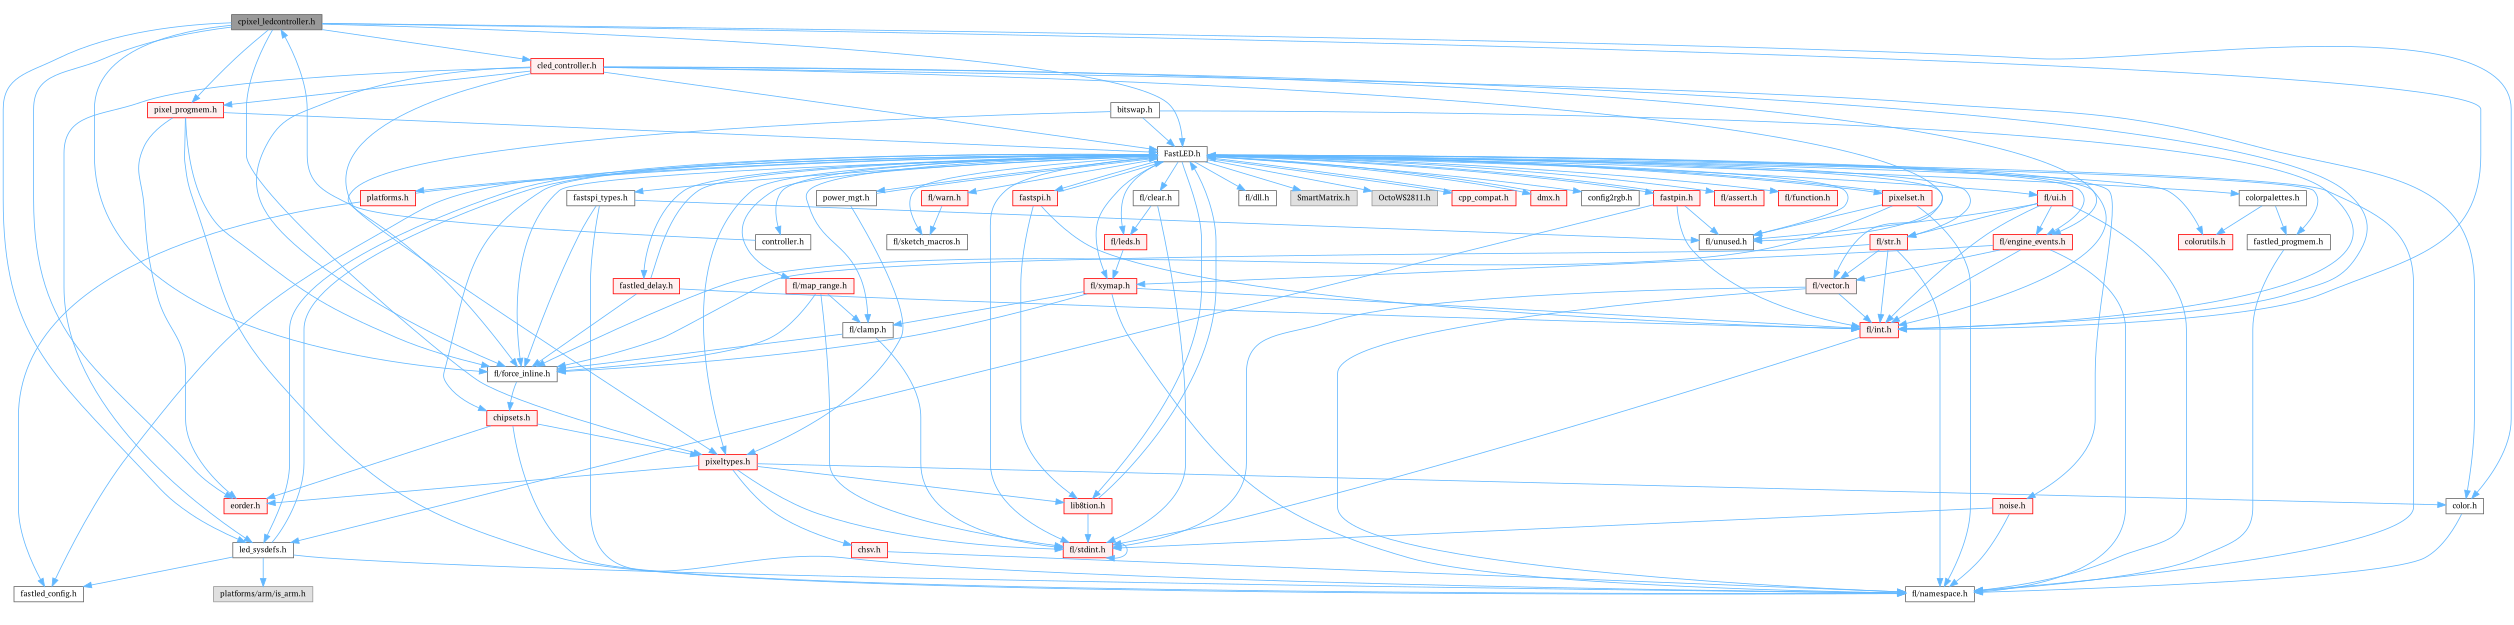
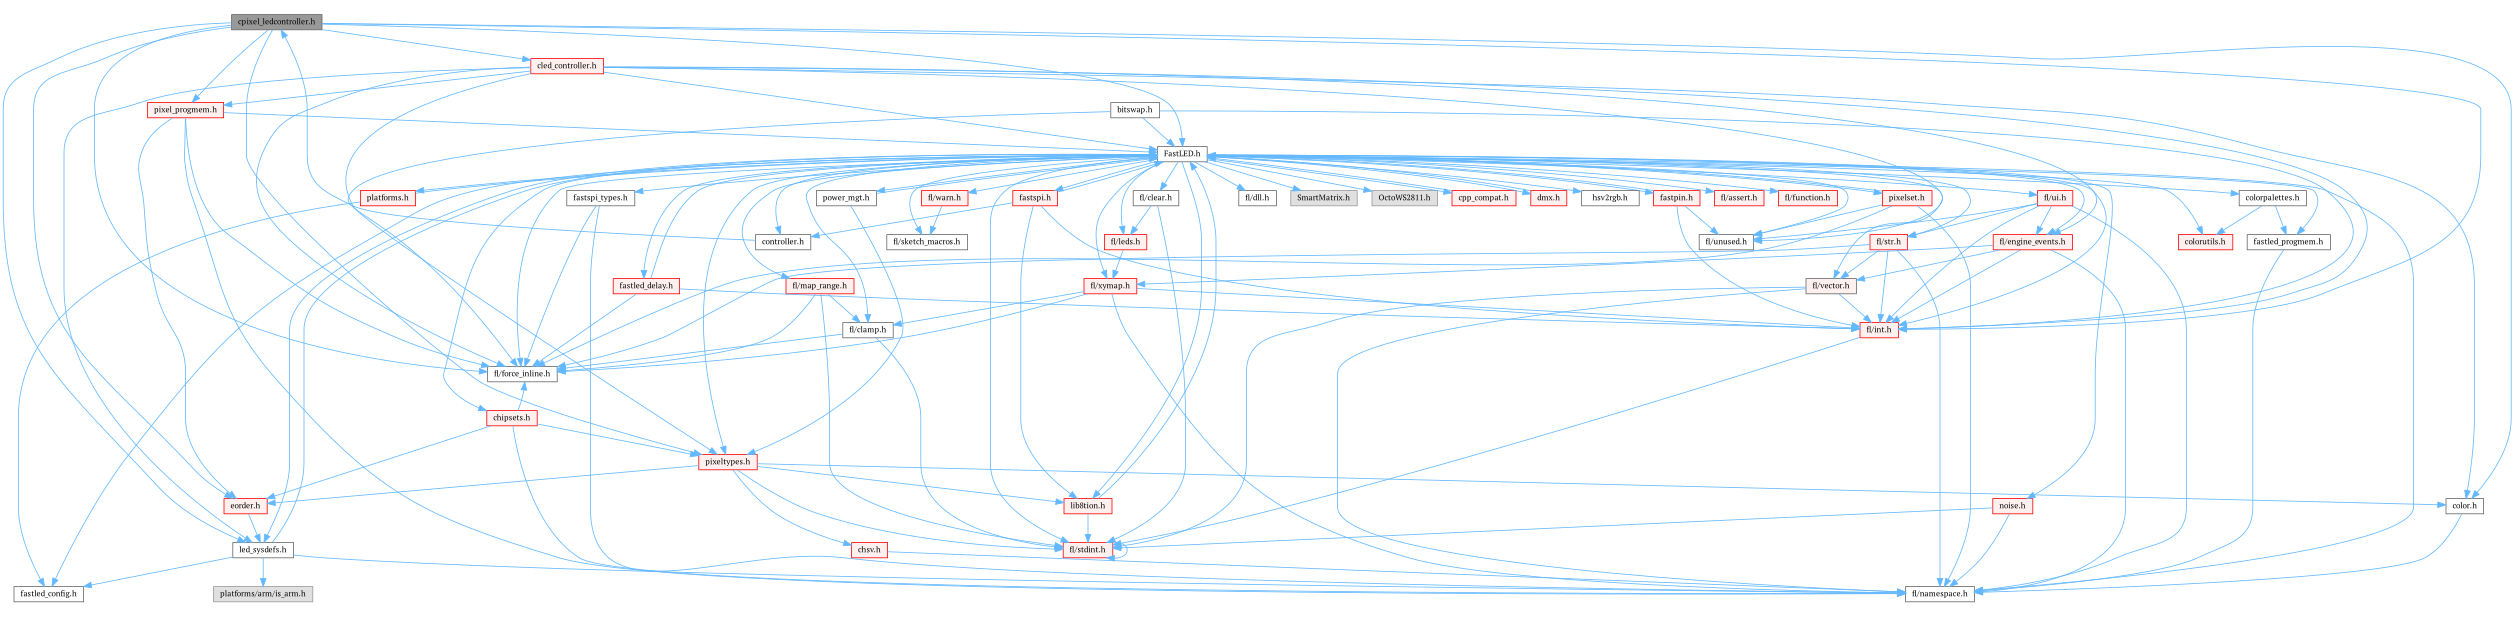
node "config2rgb.h": label "config2rgb.h" -> "hsv2rgb.h"
edge "fastspi.h" -> "controller.h": added
edge "fastspi_types.h" -> "fl/unused.h": removed
edge "fastpin.h" -> "led_sysdefs.h": now "eorder.h" -> "led_sysdefs.h"
edge "fl/force_inline.h" -> "chipsets.h": reversed
